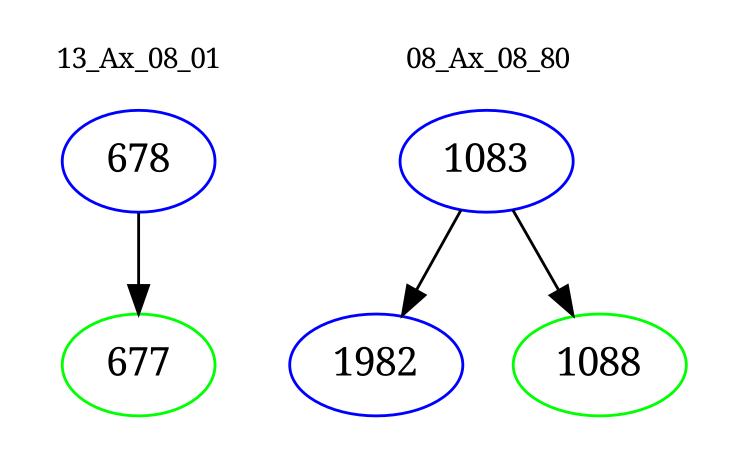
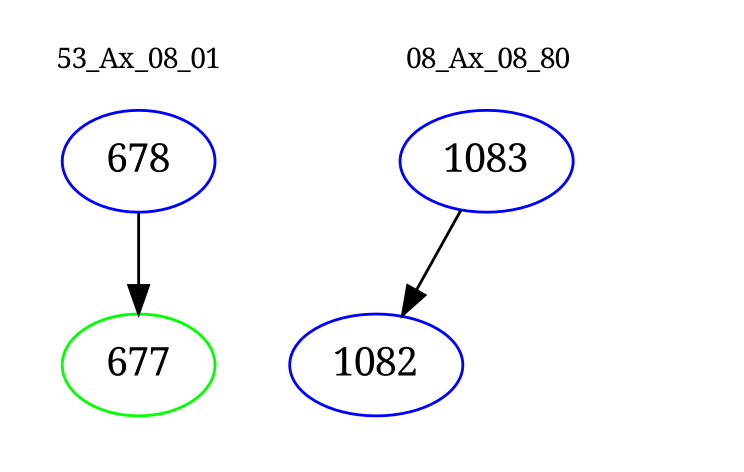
cluster "13_Ax_08_01": label "13_Ax_08_01" -> "53_Ax_08_01"
node "1982": label "1982" -> "1082"
node "1088": removed
